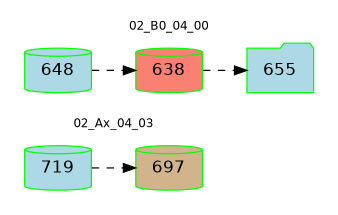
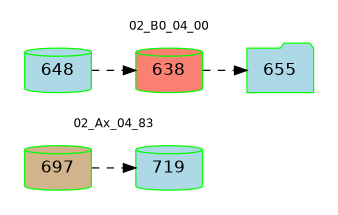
cluster "02_Ax_04_03": label "02_Ax_04_03" -> "02_Ax_04_83"
edge "719" -> "697": reversed
